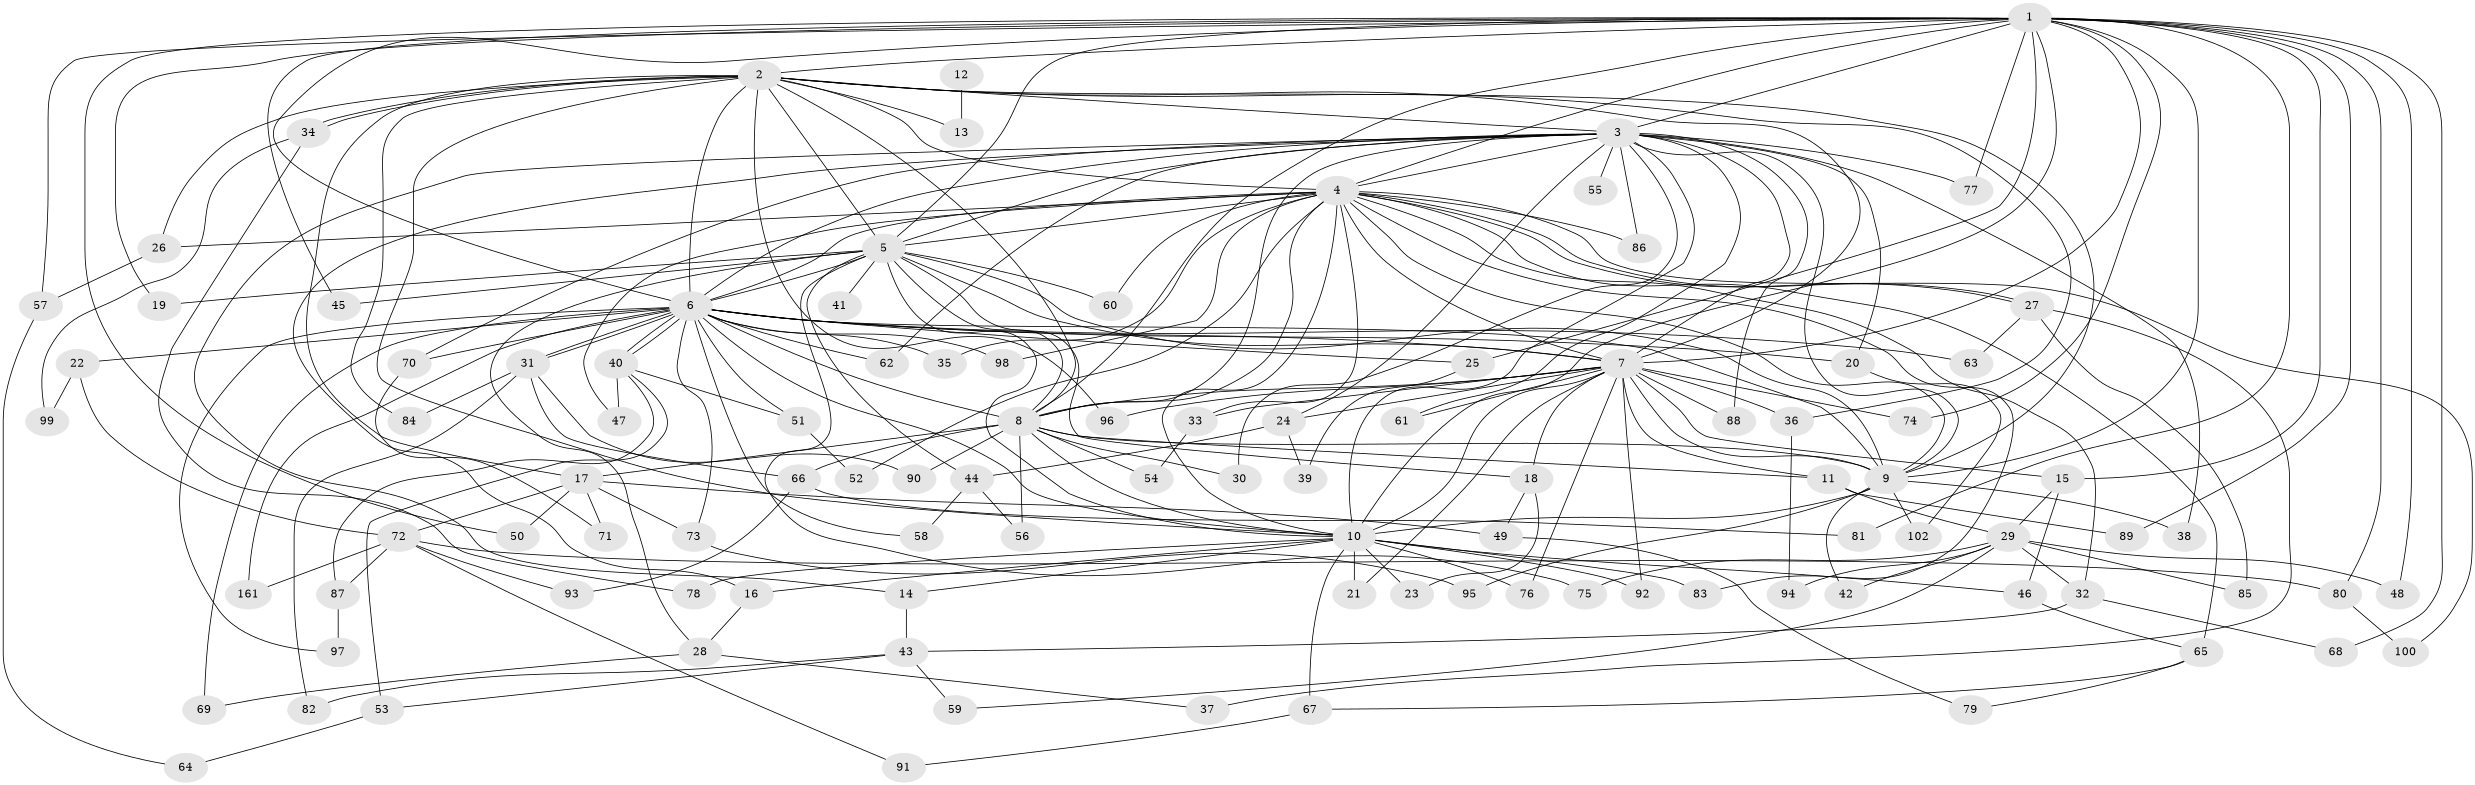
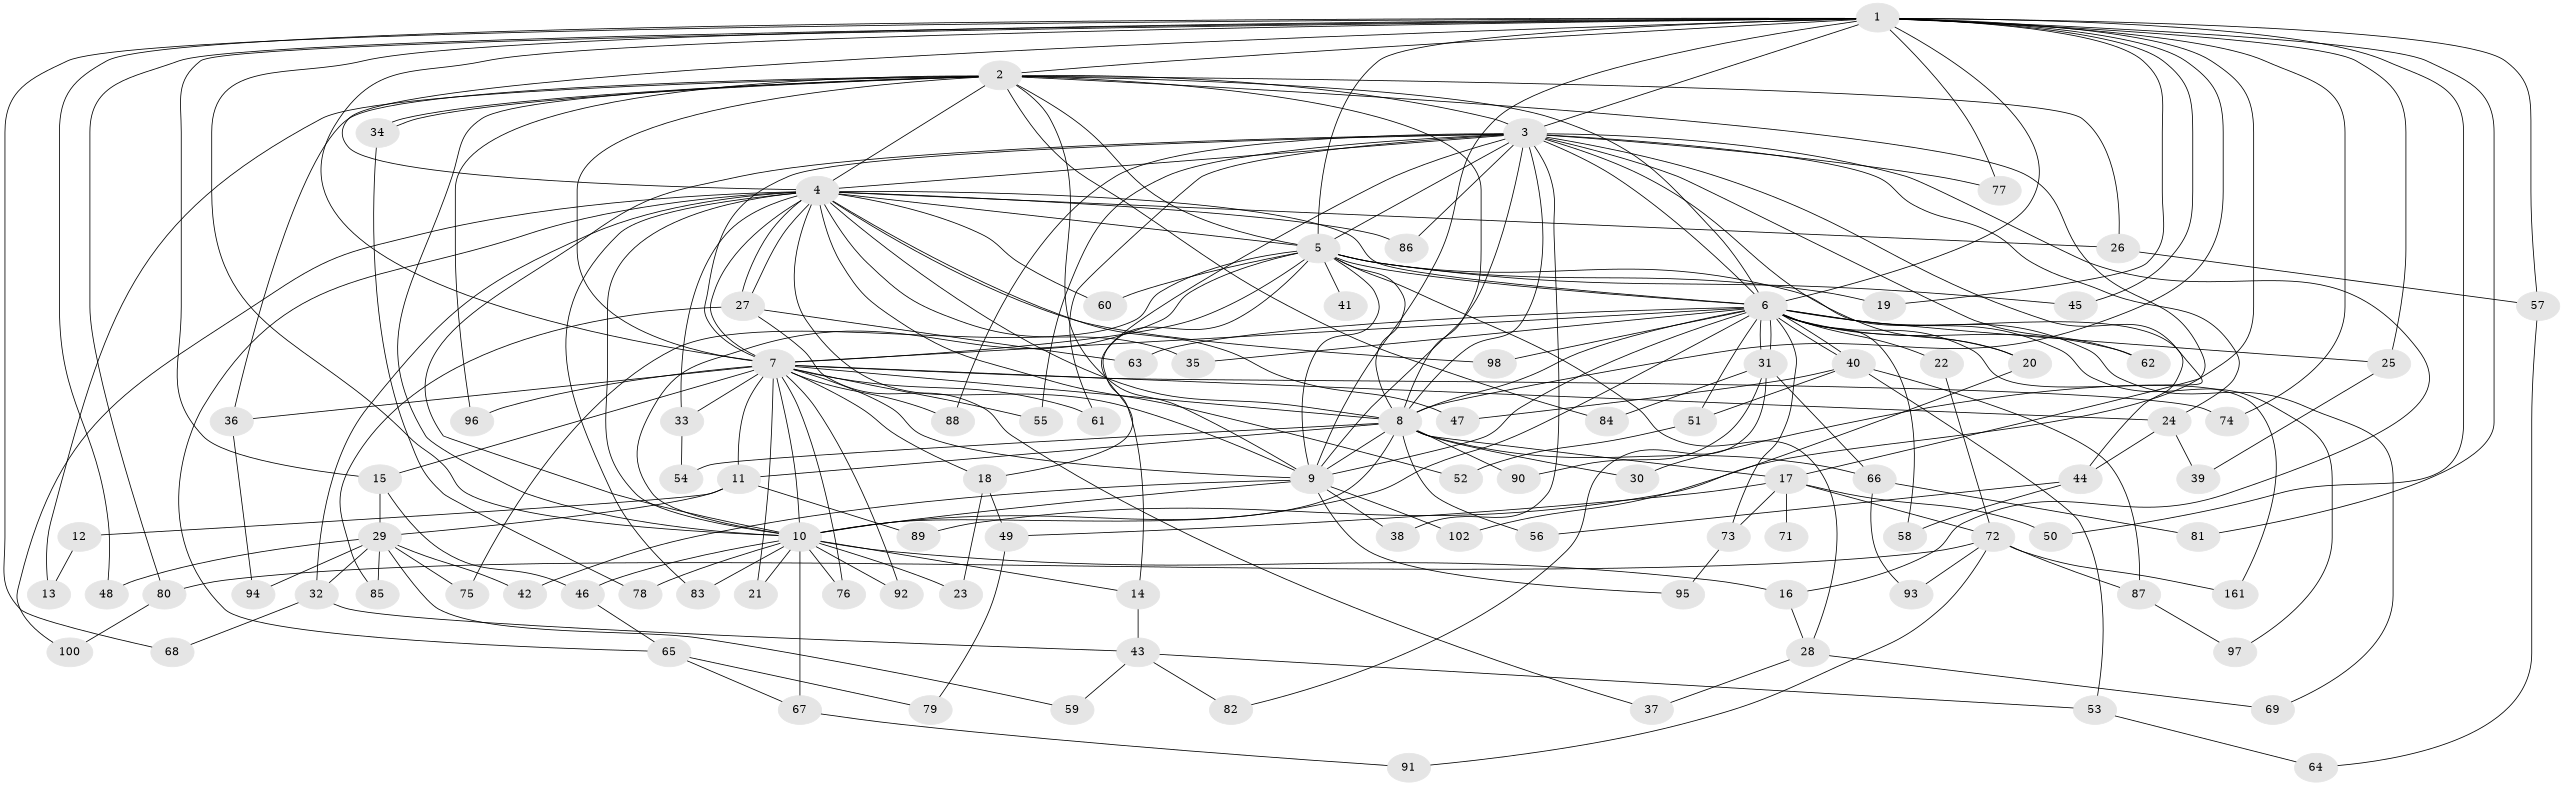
node "70": removed
edge "7" -- "55": added
node "99": removed
edge "11" -- "12": added
